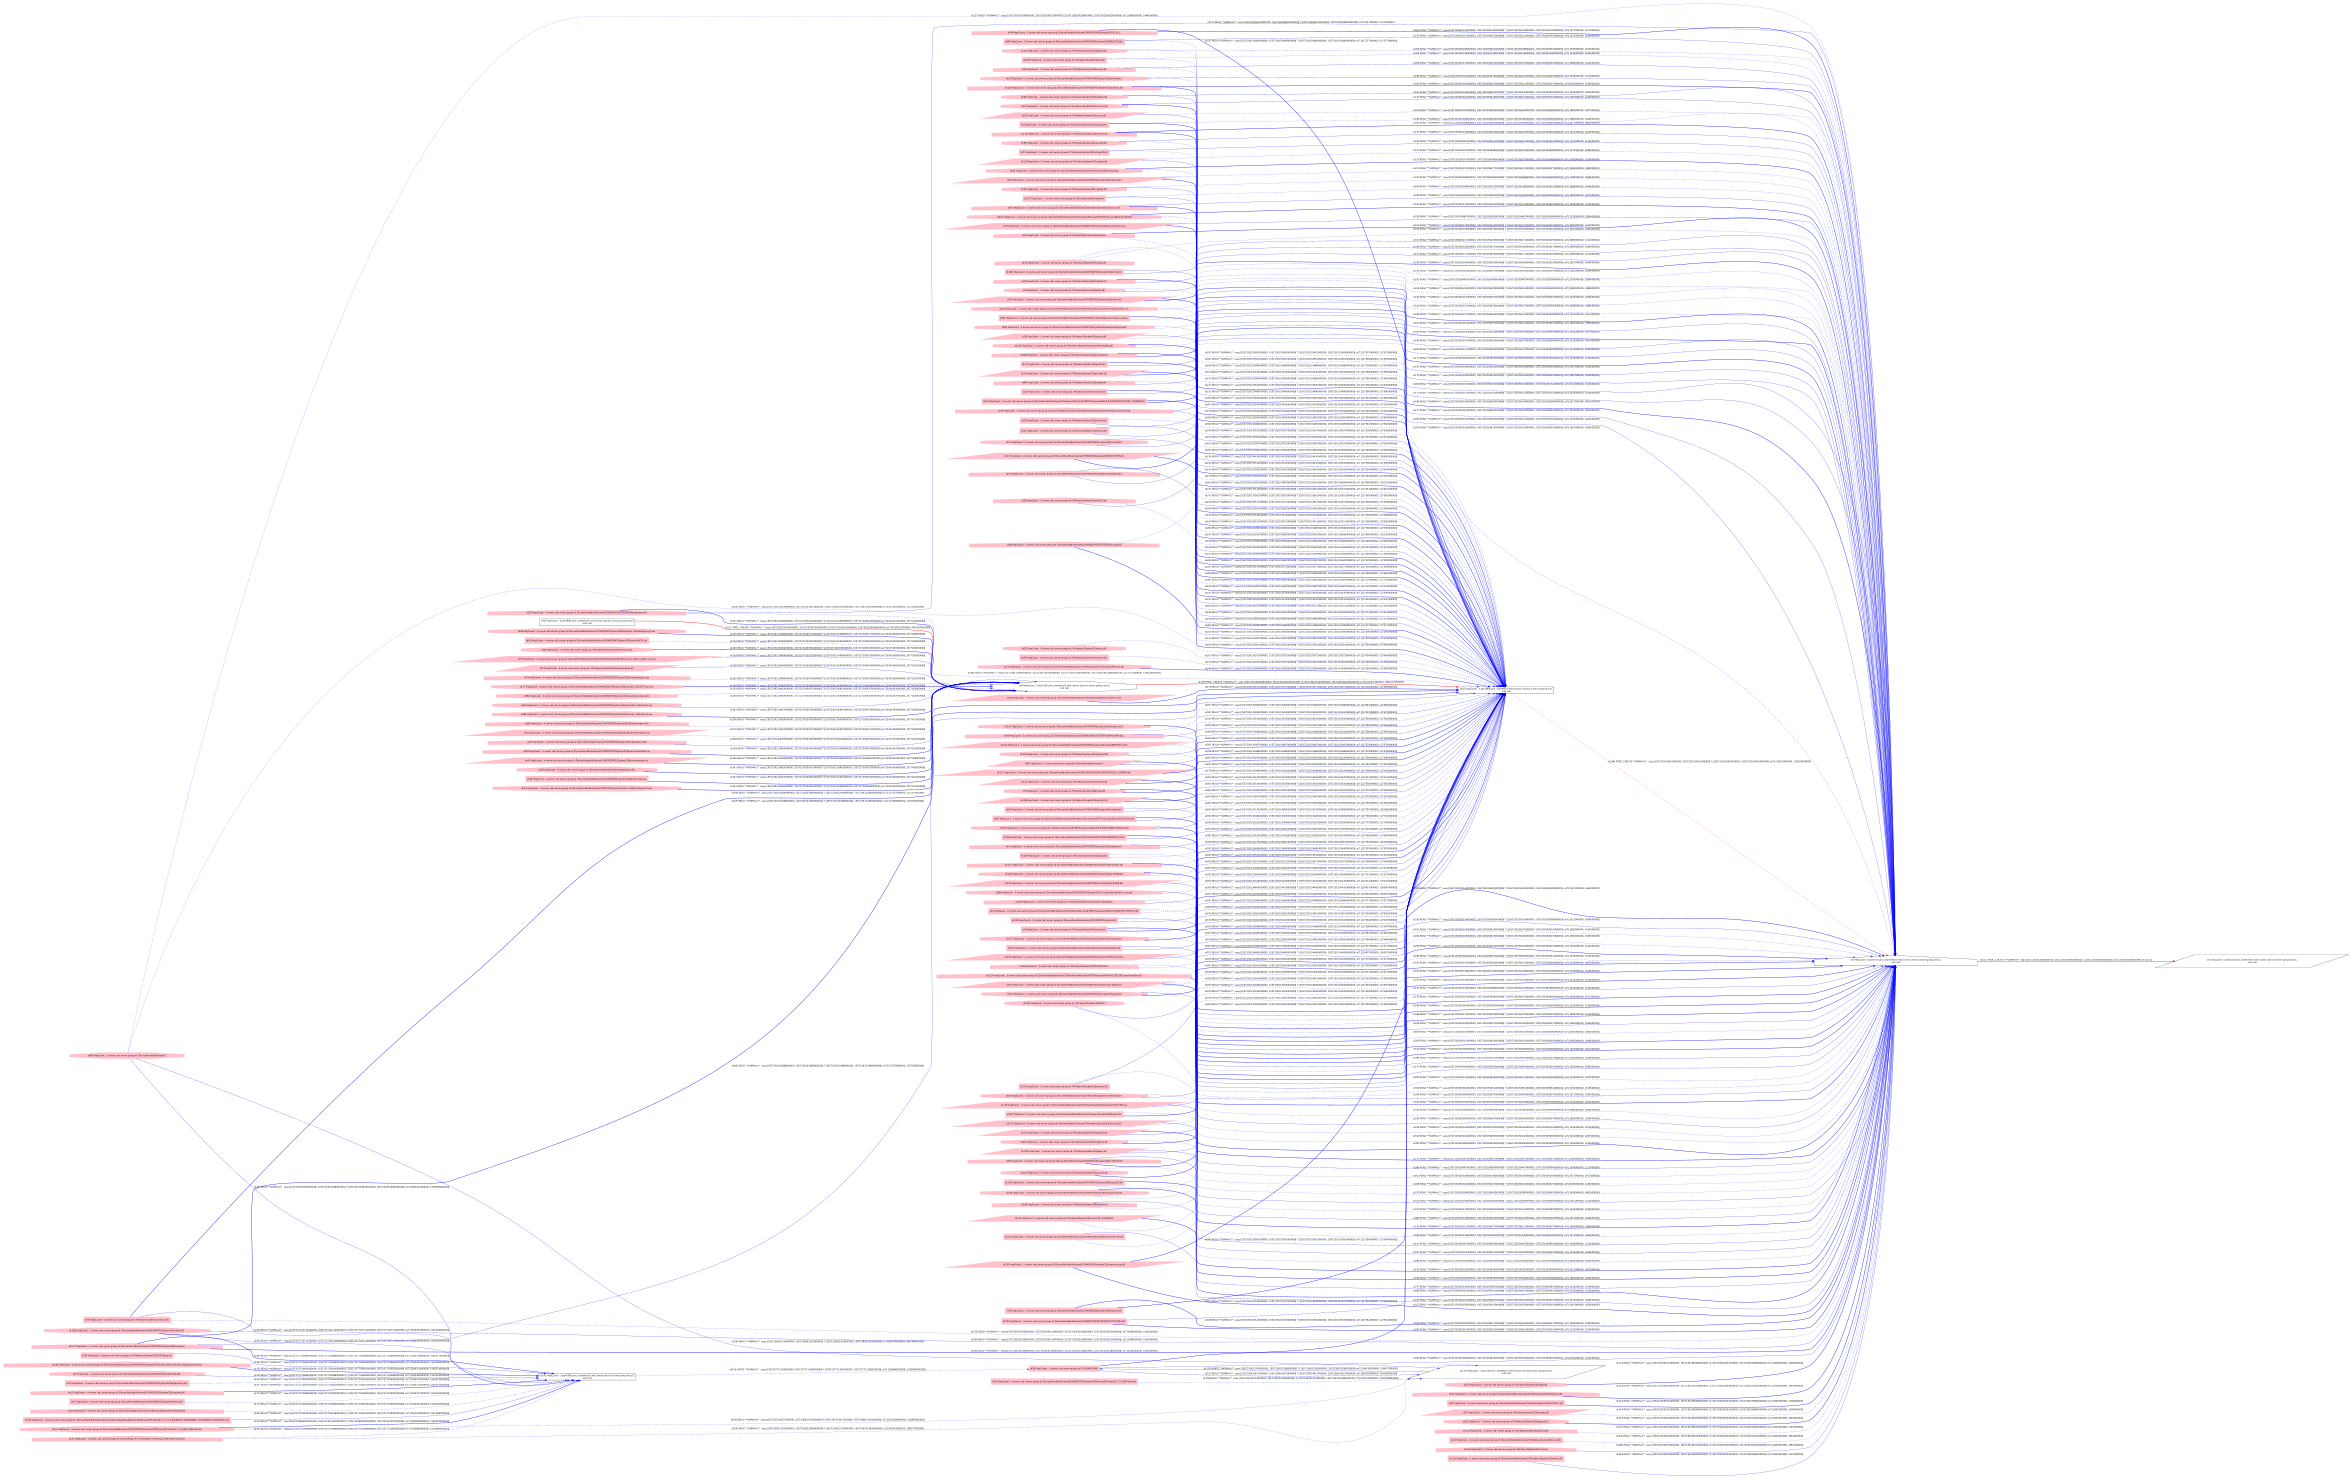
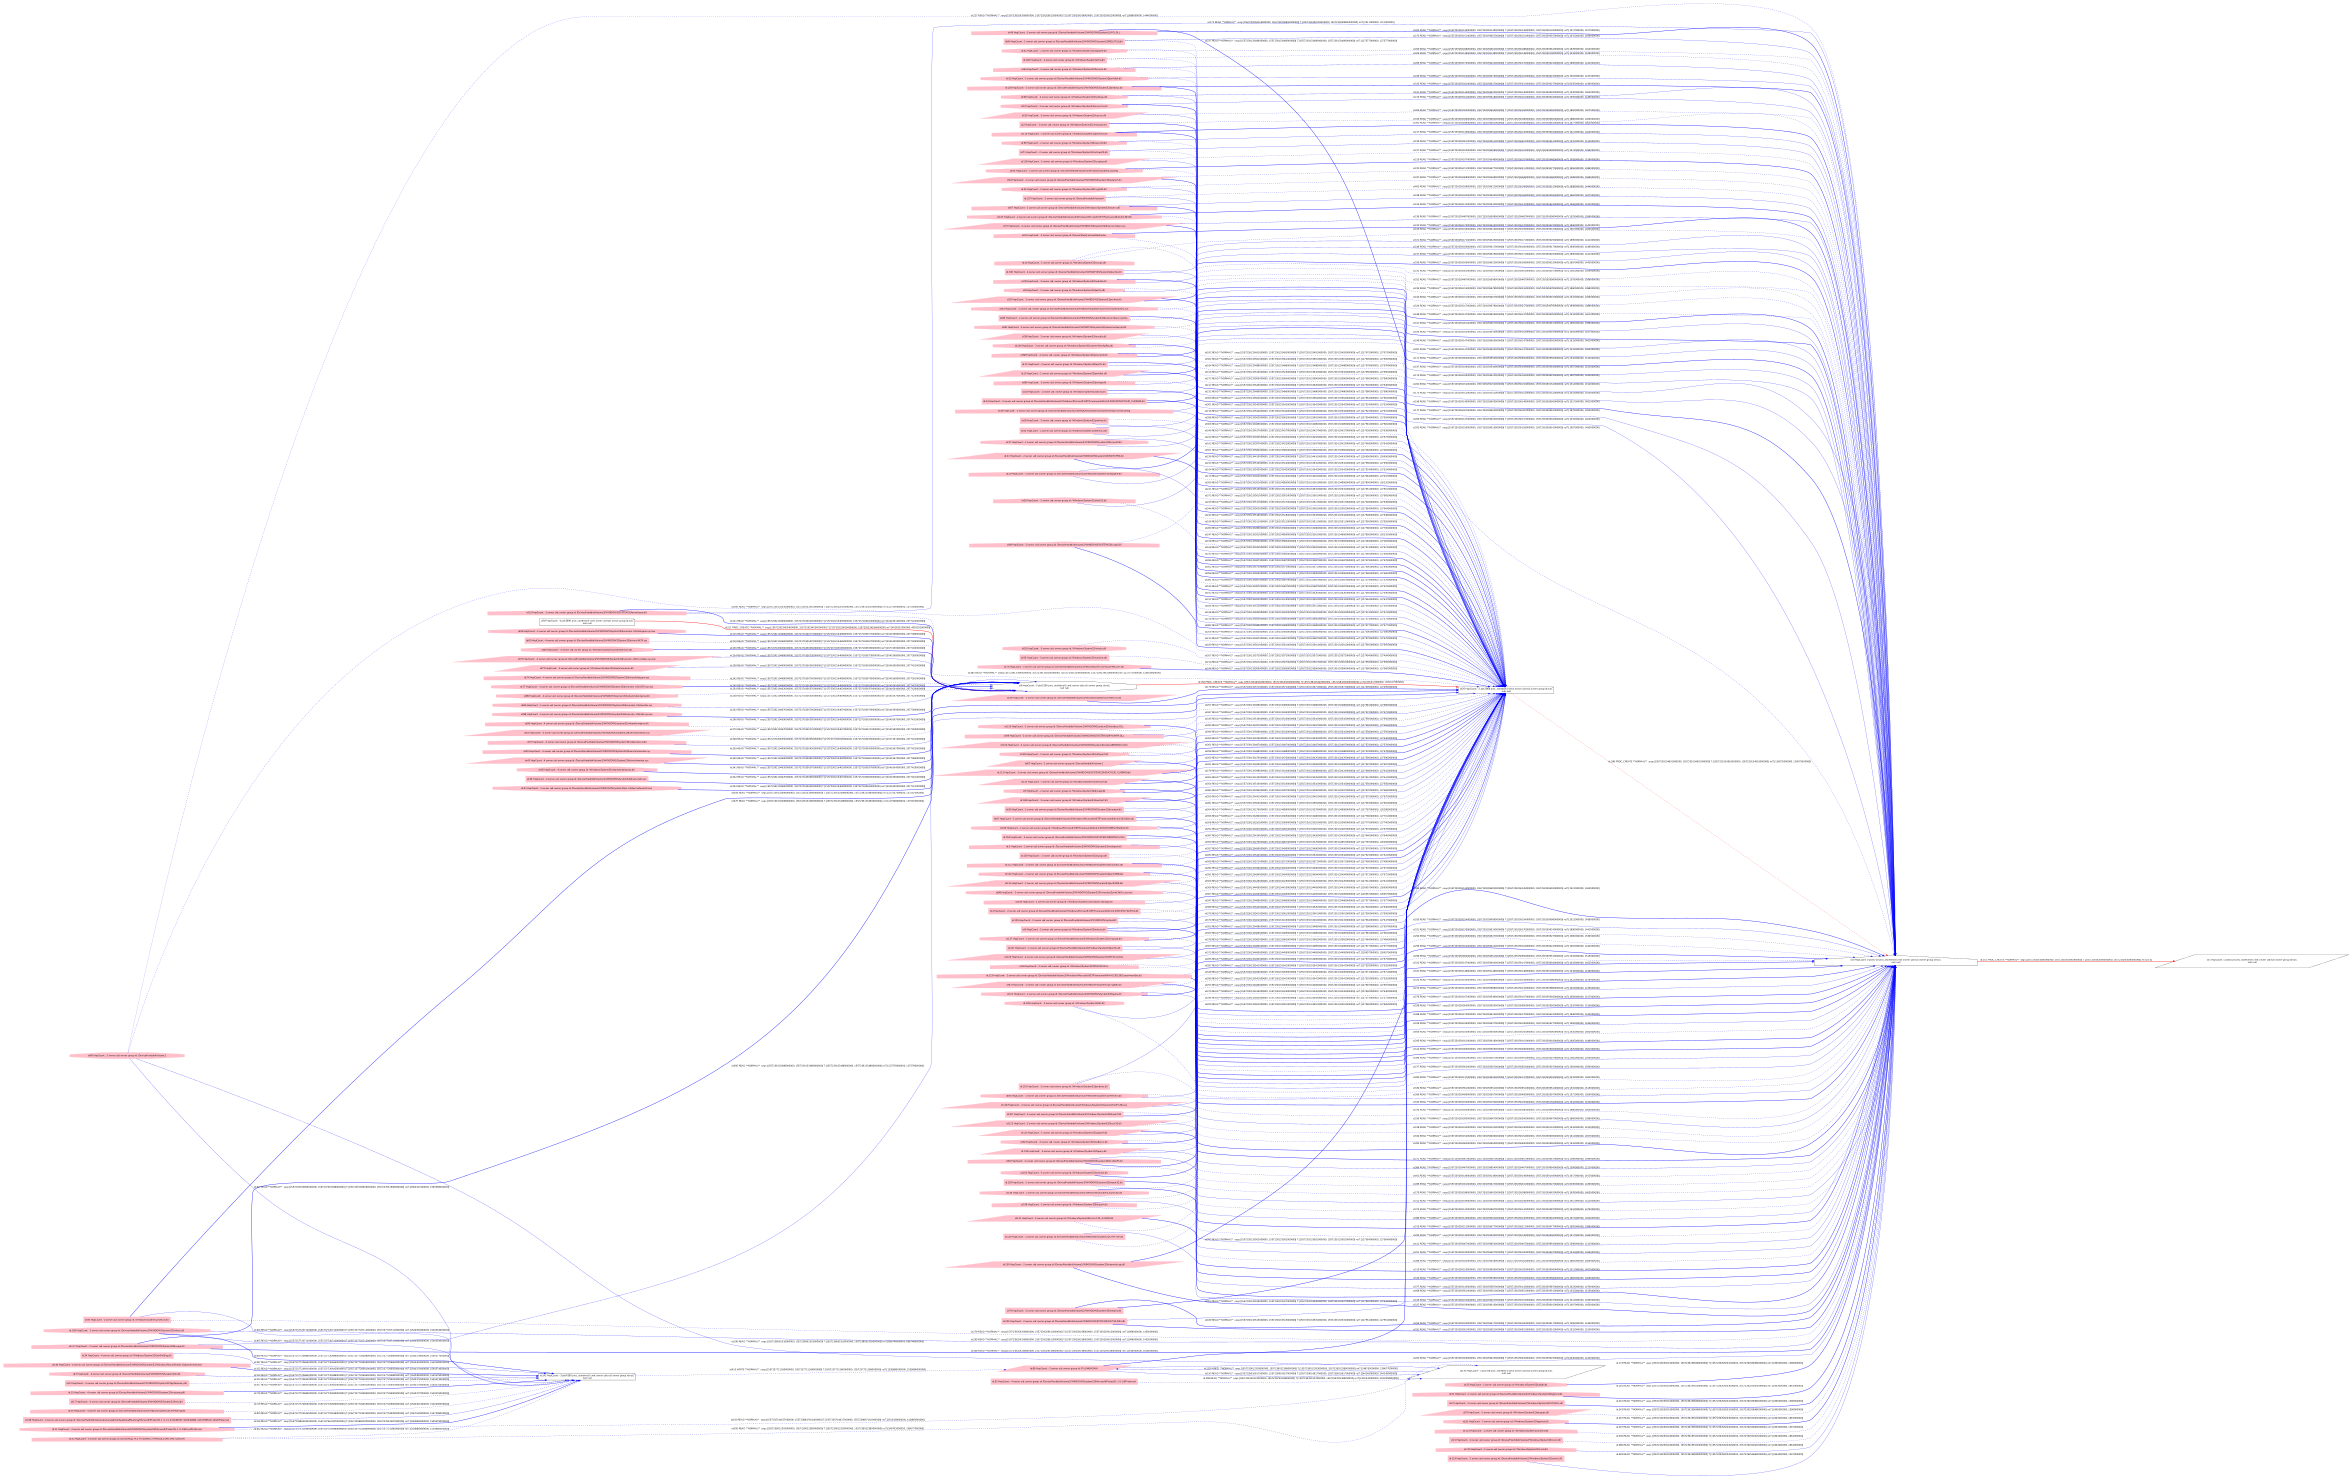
node "id:89 HopCount: -2 owner uid: owner group id: /FI_UNKNOWN": shape note -> parallelogram
